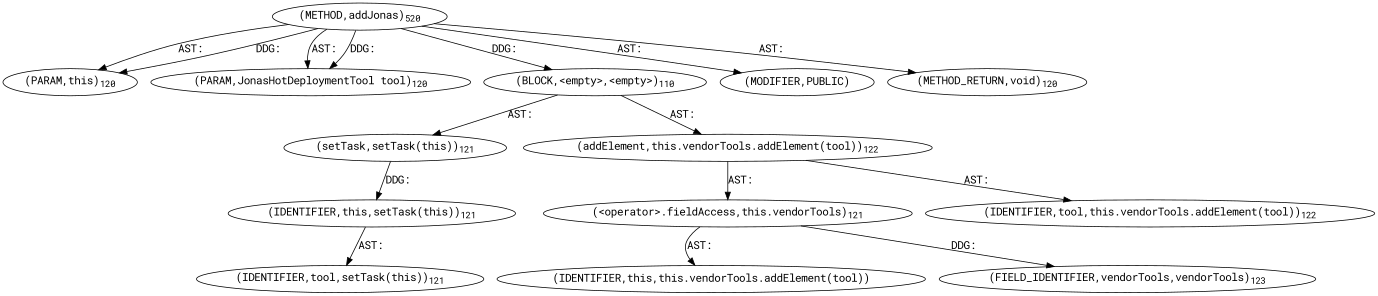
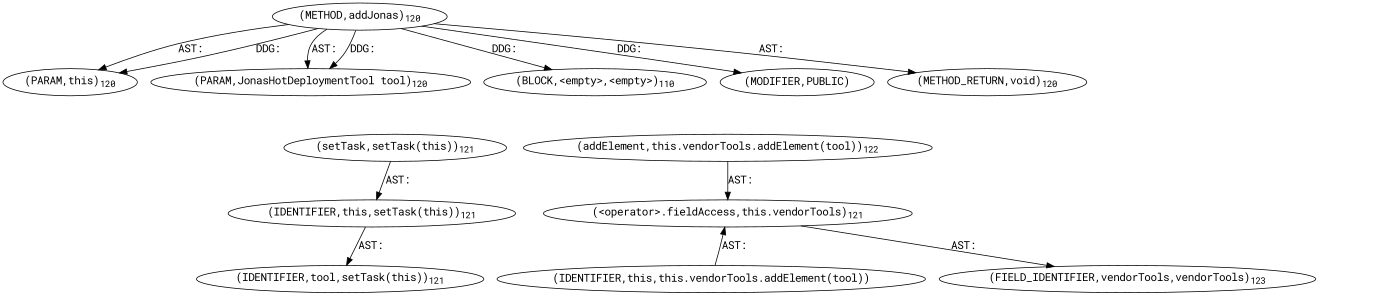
node "(METHOD,addJonas)": text "520" -> "120"
edge "(METHOD,addJonas)" -> "(MODIFIER,PUBLIC)": label "AST: " -> "DDG: "
edge "(BLOCK,<empty>,<empty>)" -> "(addElement,this.vendorTools.addElement(tool))": removed, label "AST:"
edge "(BLOCK,<empty>,<empty>)" -> "(setTask,setTask(this))": removed, label "AST:"
edge "(setTask,setTask(this))" -> "(IDENTIFIER,this,setTask(this))": label "DDG: " -> "AST: "
node "(IDENTIFIER,tool,this.vendorTools.addElement(tool))": removed
edge "(<operator>.fieldAccess,this.vendorTools)" -> "(IDENTIFIER,this,this.vendorTools.addElement(tool))": reversed
edge "(<operator>.fieldAccess,this.vendorTools)" -> "(FIELD_IDENTIFIER,vendorTools,vendorTools)": label "DDG: " -> "AST: "
